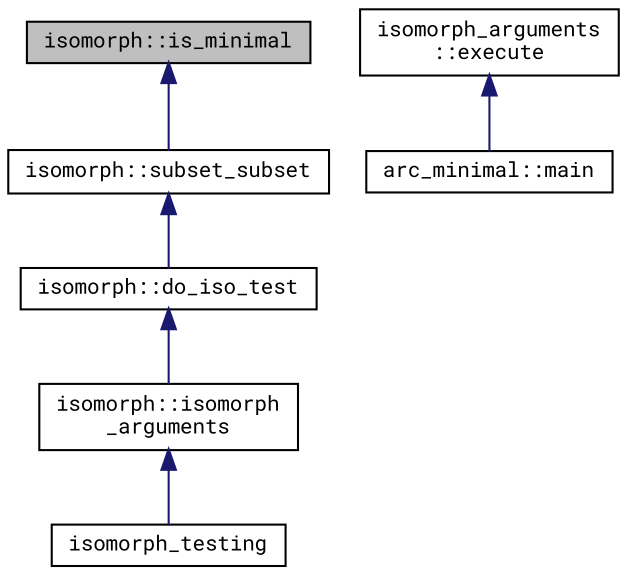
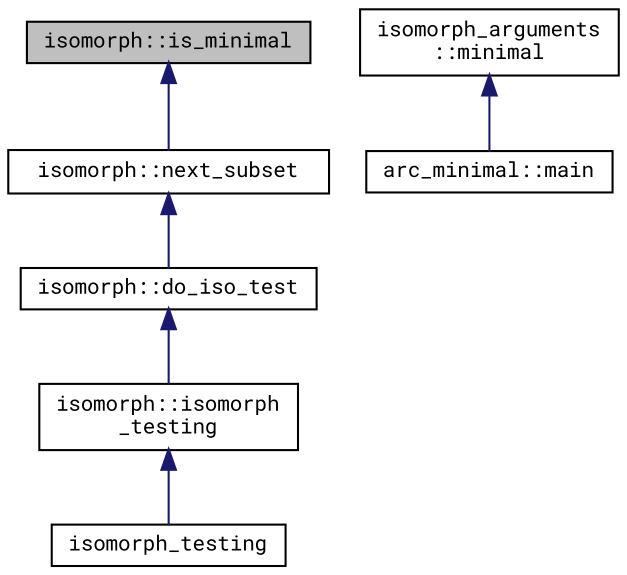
node "isomorph_arguments ::execute": label "isomorph_arguments ::execute" -> "isomorph_arguments ::minimal"
node "isomorph::subset_subset": label "isomorph::subset_subset" -> "isomorph::next_subset"
node "isomorph::isomorph _arguments": label "isomorph::isomorph _arguments" -> "isomorph::isomorph _testing"
